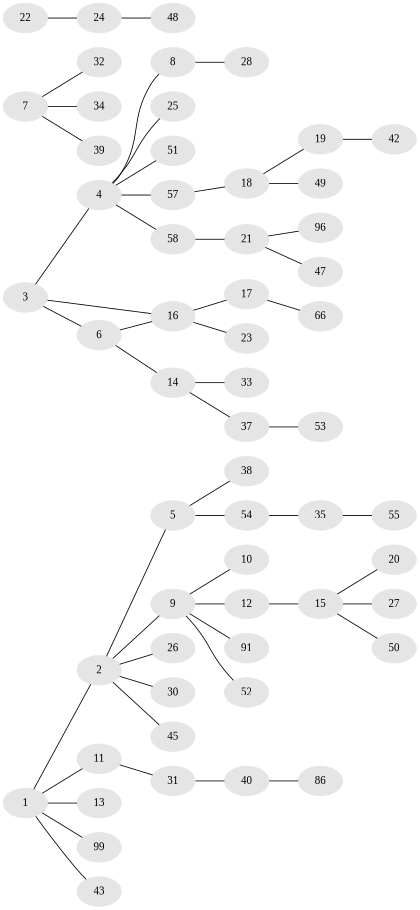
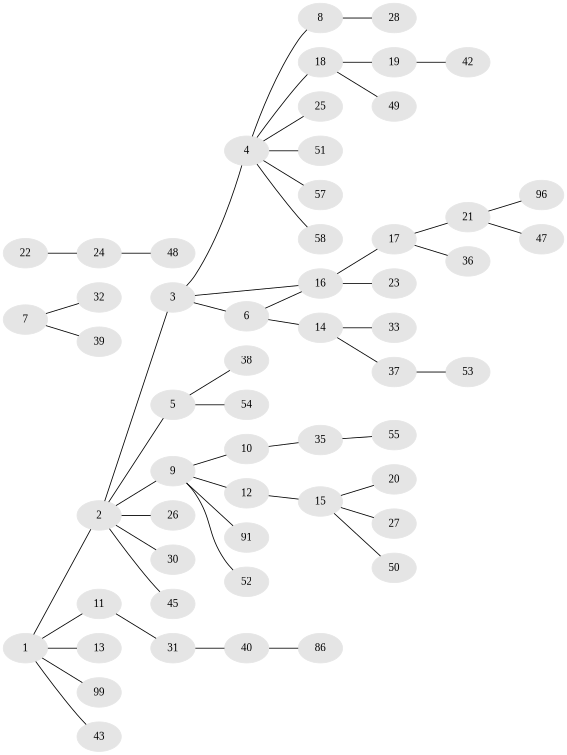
node "34": removed
edge "18" -- "57": now "18" -- "4"
edge "58" -- "21": now "17" -- "21"
node "66": label "66" -> "36"
edge "3" -- "2": added
edge "54" -- "35": now "10" -- "35"
